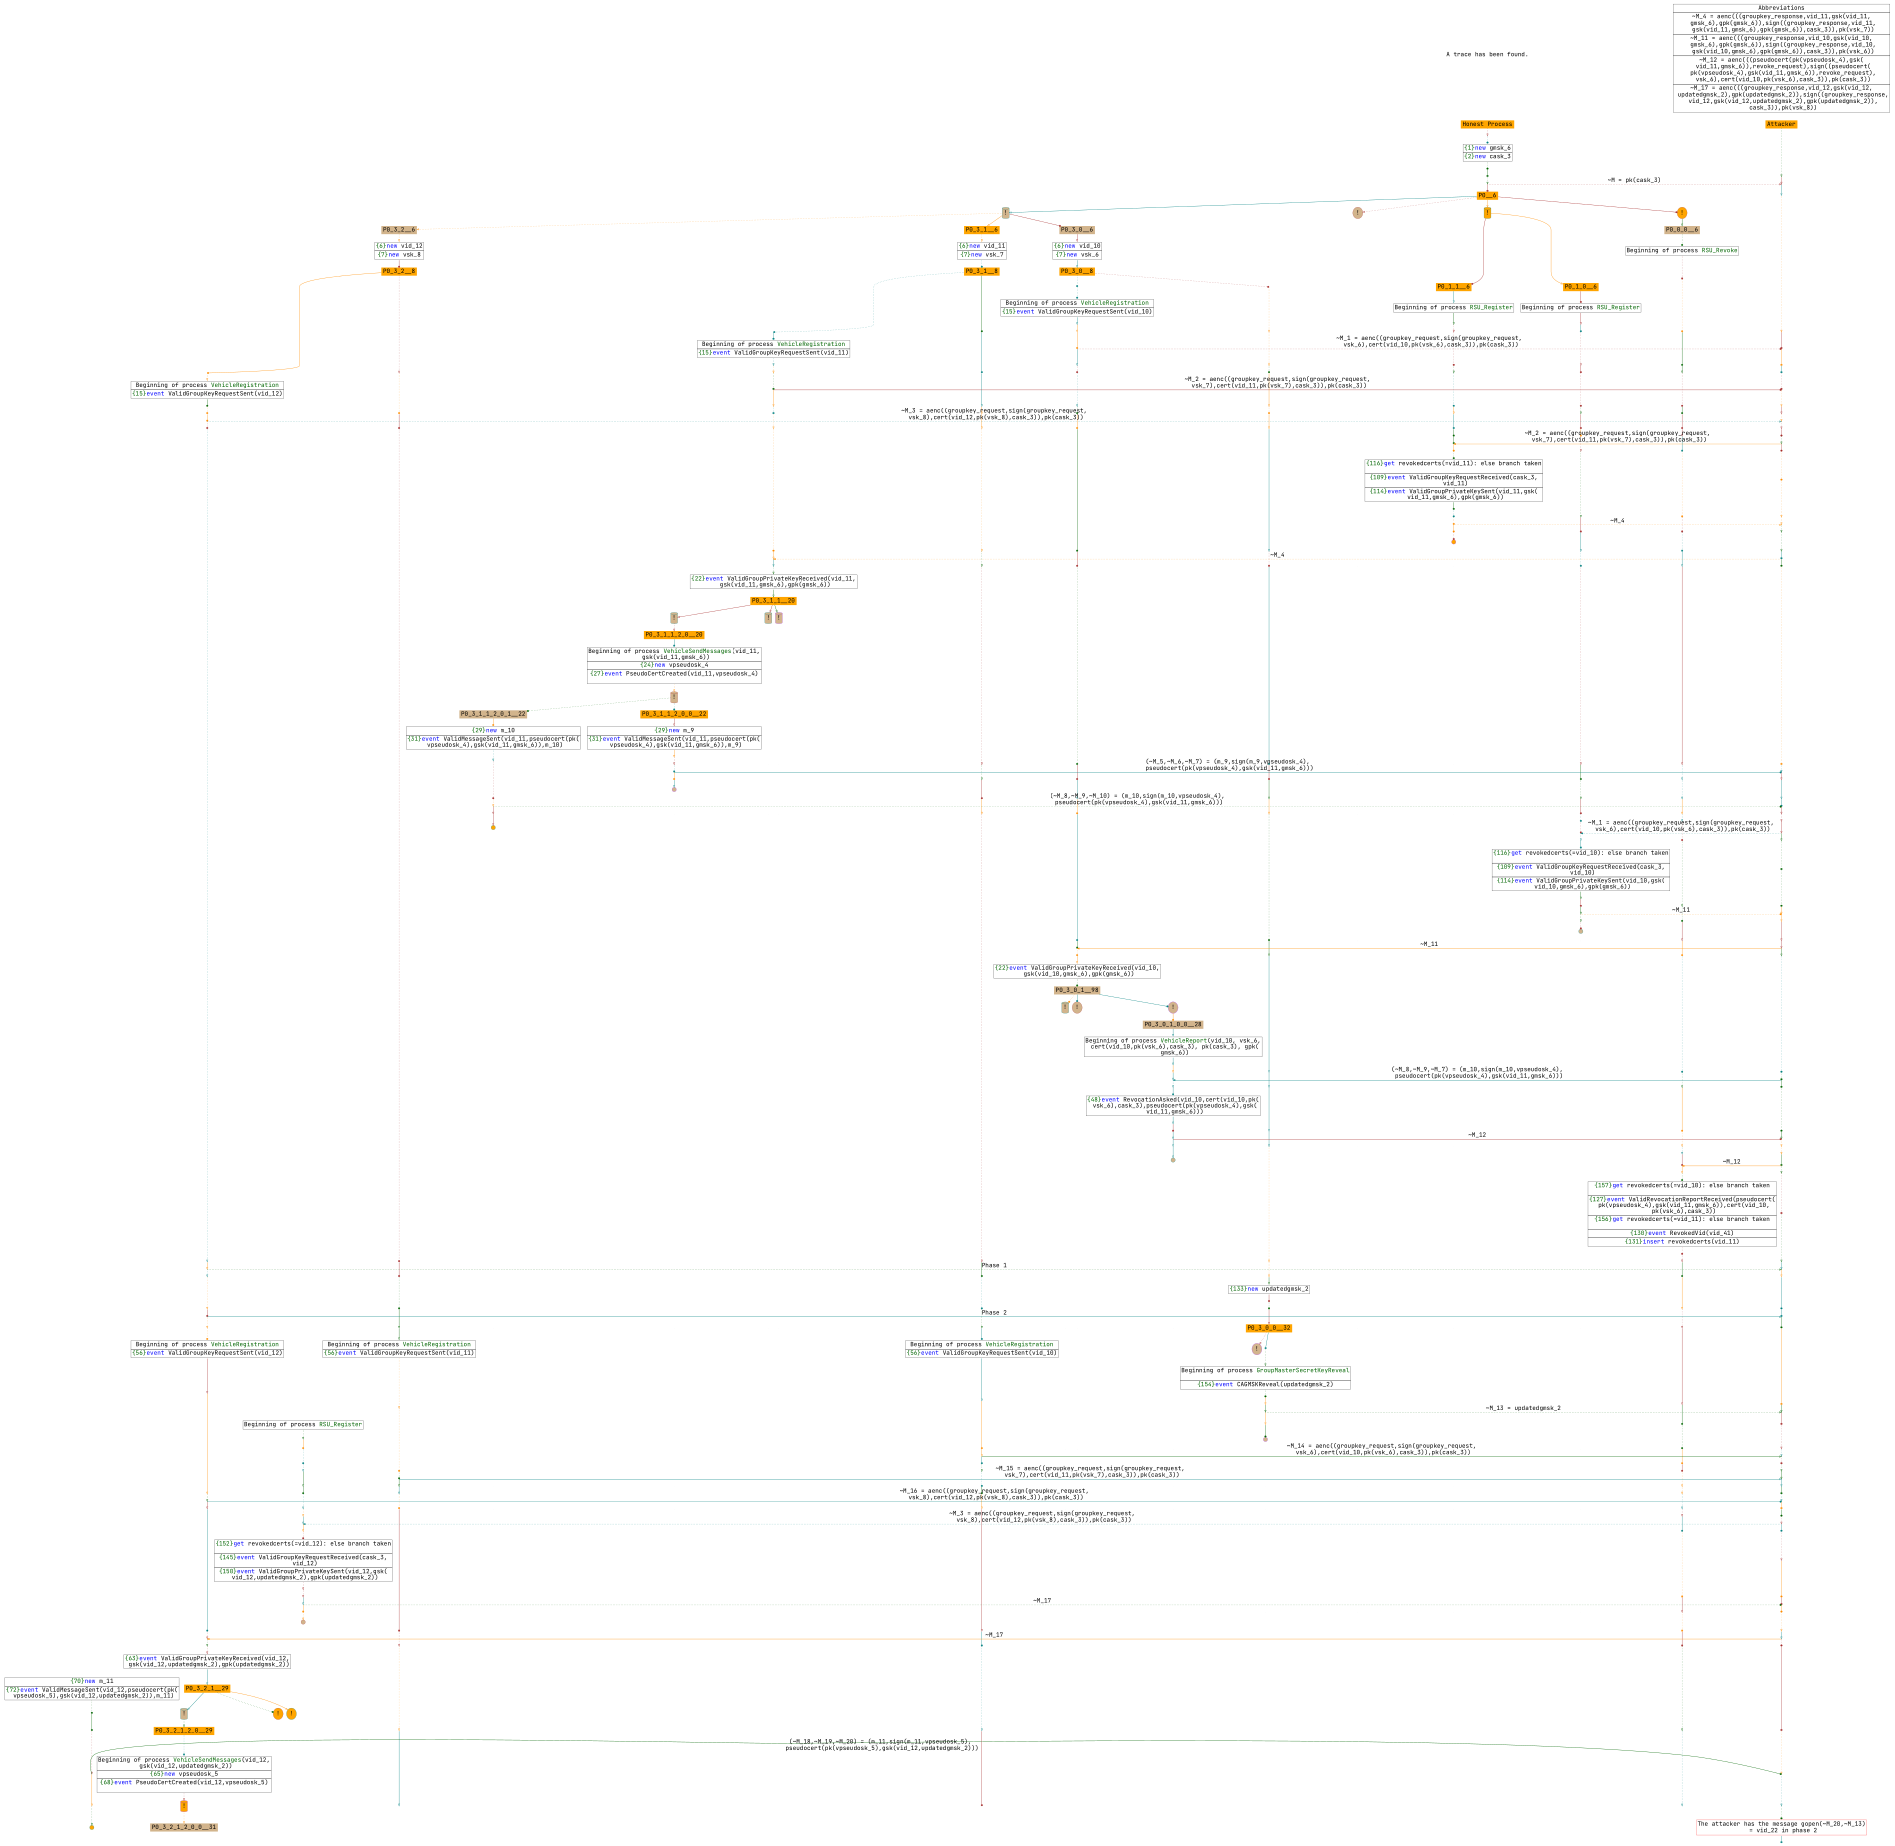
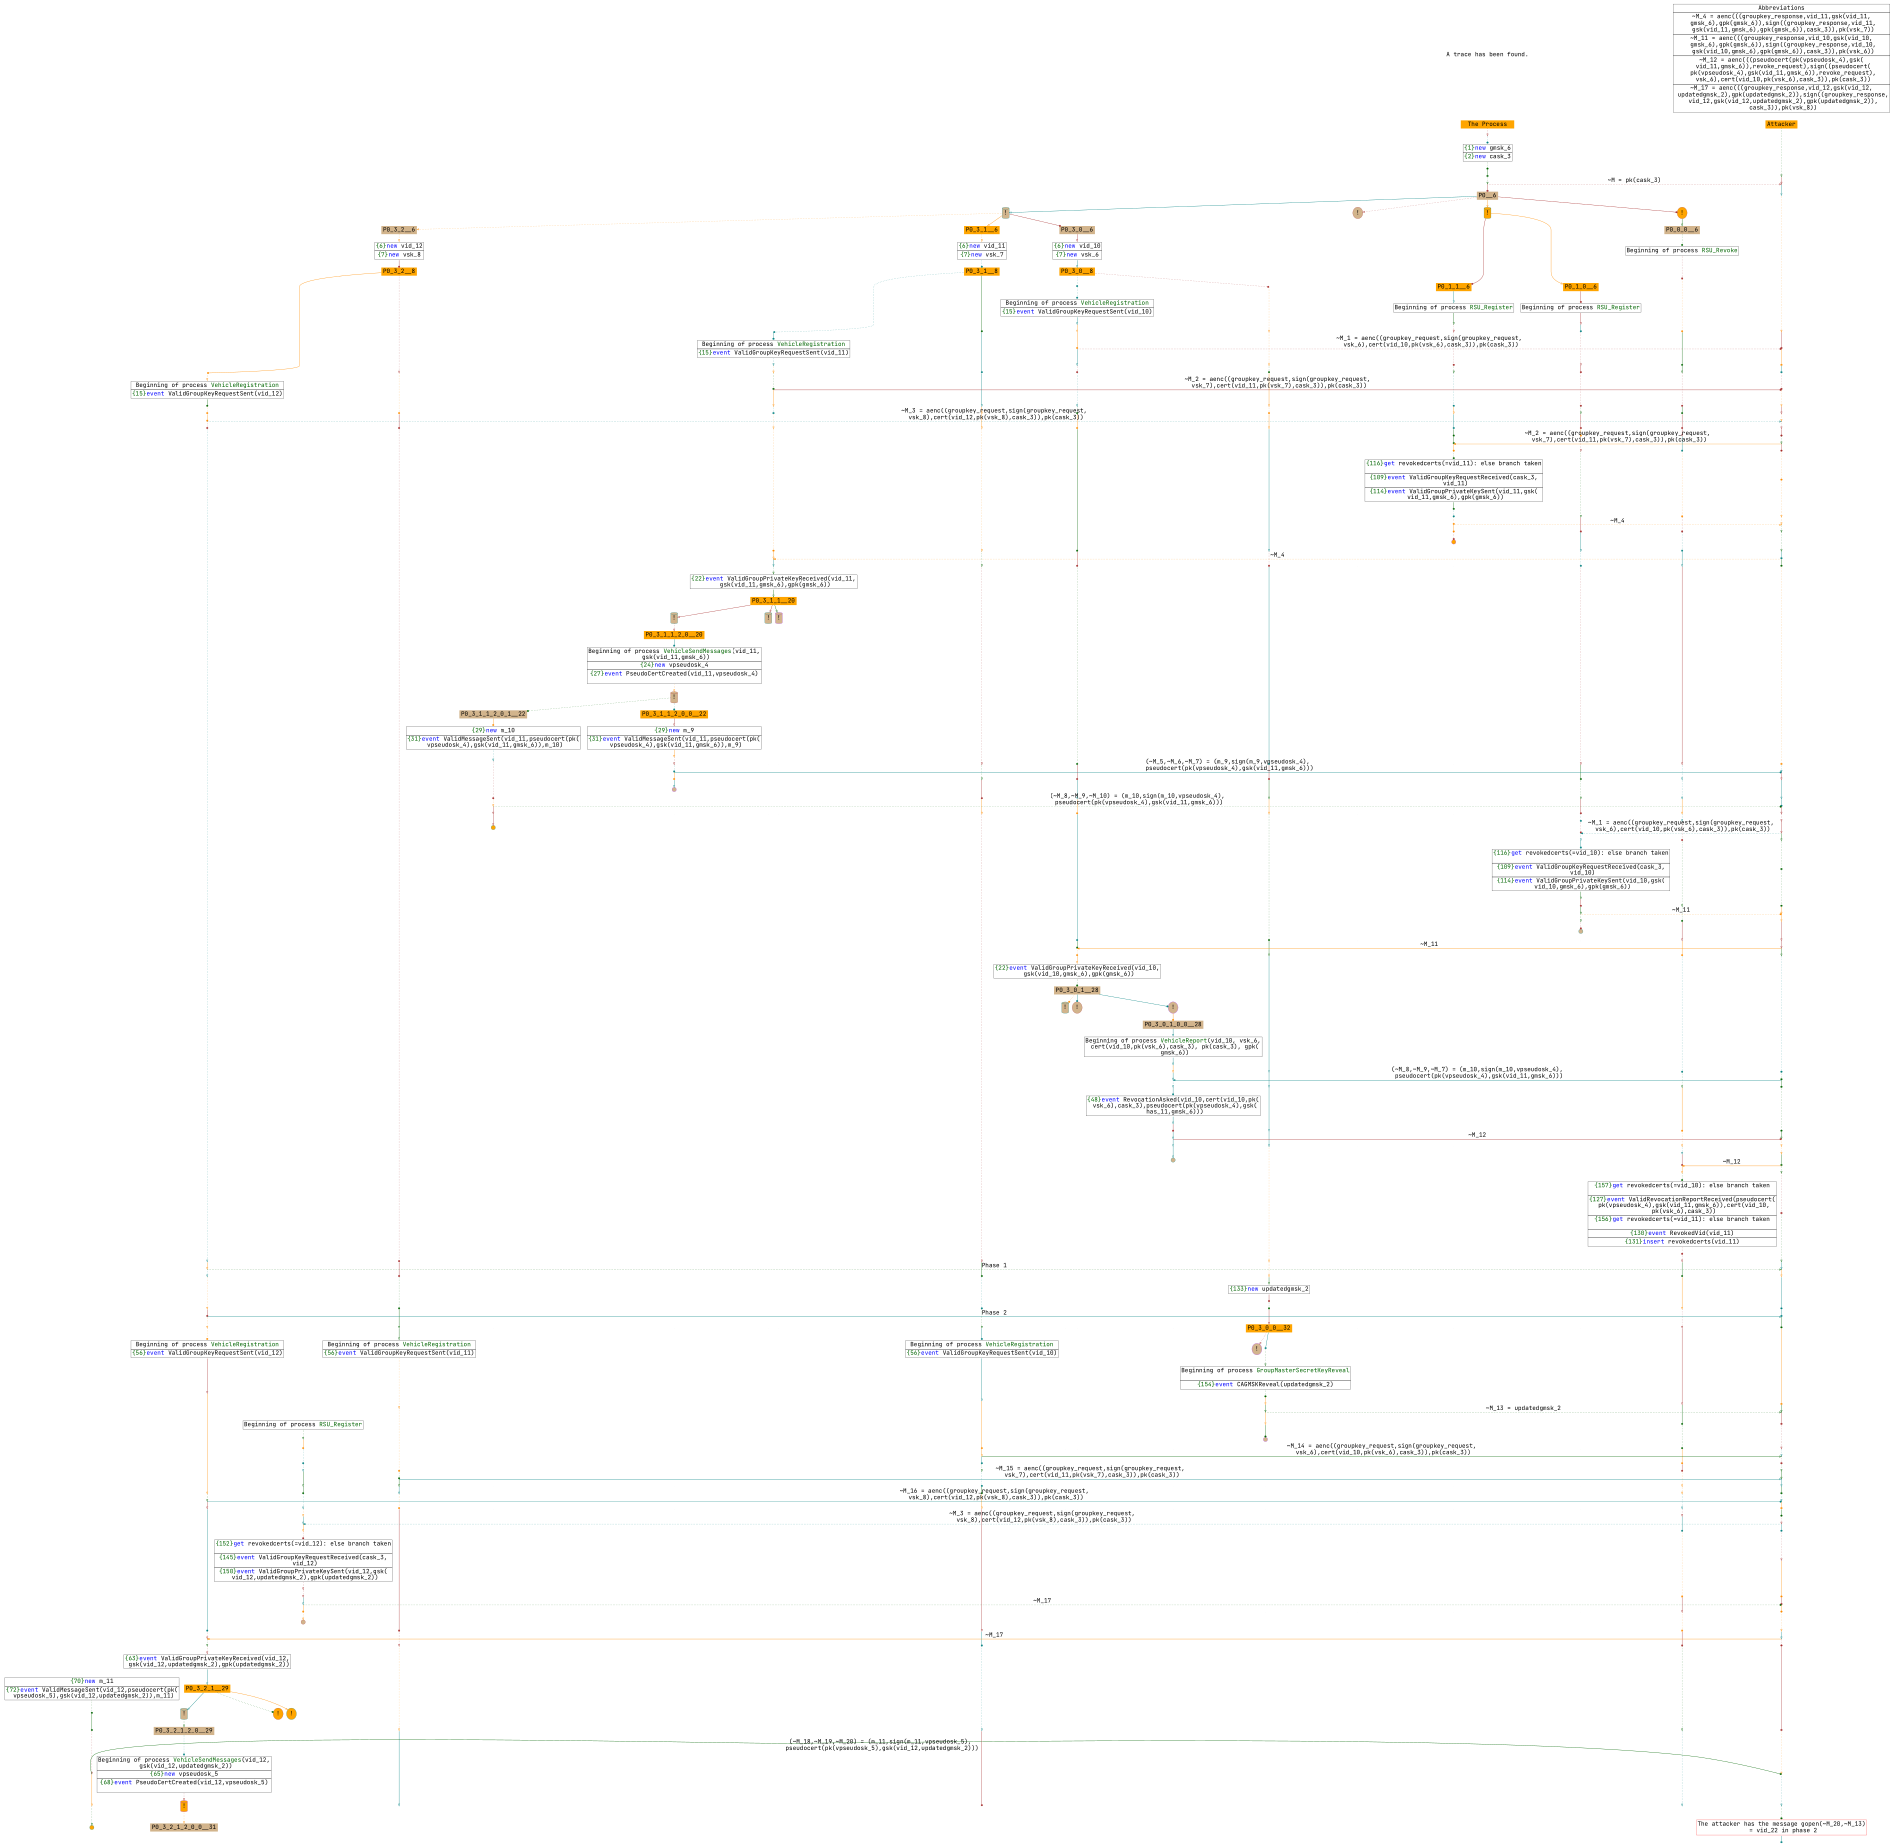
node "Honest Process": label "Honest Process" -> "The Process"
node "P0__6": fillcolor orange -> tan
node "P0_3_0_1__98": label "P0_3_0_1__98" -> "P0_3_0_1__28"
node "{48}": text "vid_11,gmsk_6)))" -> "has_11,gmsk_6)))"
node "{157}": text "RevokedVid(vid_41)" -> "RevokedVid(vid_11)"
node "P0_3_2_1_2_0__29": fillcolor orange -> tan
